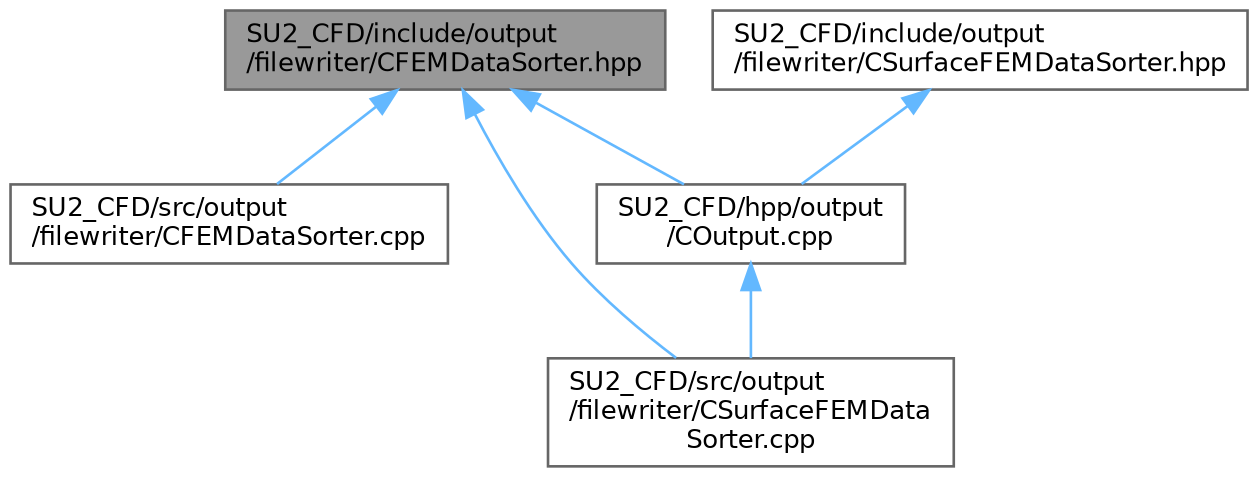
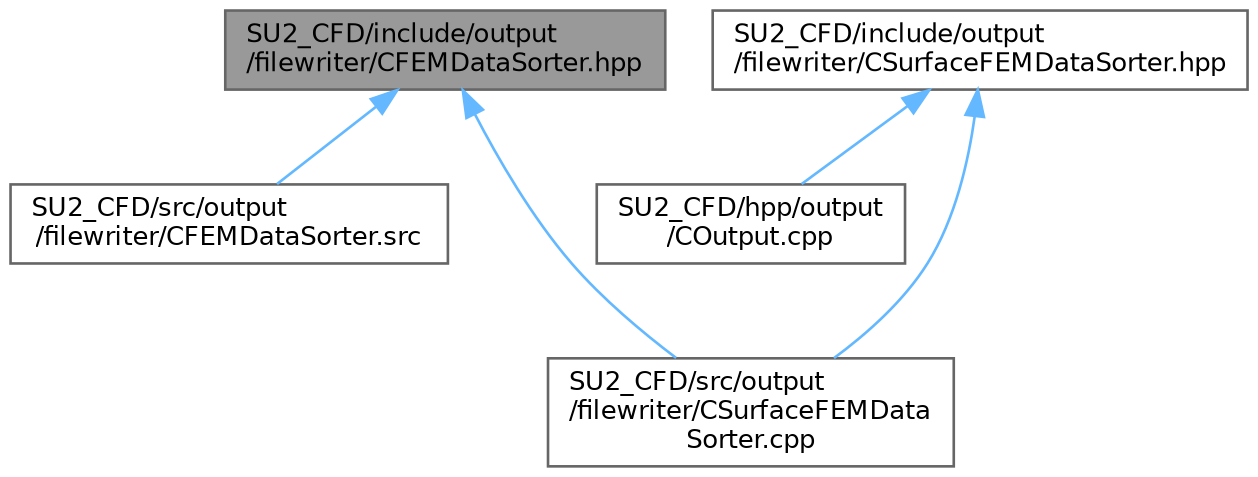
edge "SU2_CFD/hpp/output /COutput.cpp" -> "SU2_CFD/include/output /filewriter/CFEMDataSorter.hpp": removed
node "SU2_CFD/src/output /filewriter/CFEMDataSorter.cpp": label "SU2_CFD/src/output /filewriter/CFEMDataSorter.cpp" -> "SU2_CFD/src/output /filewriter/CFEMDataSorter.src"
edge "SU2_CFD/src/output /filewriter/CSurfaceFEMData Sorter.cpp" -> "SU2_CFD/hpp/output /COutput.cpp": now "SU2_CFD/src/output /filewriter/CSurfaceFEMData Sorter.cpp" -> "SU2_CFD/include/output /filewriter/CSurfaceFEMDataSorter.hpp"
